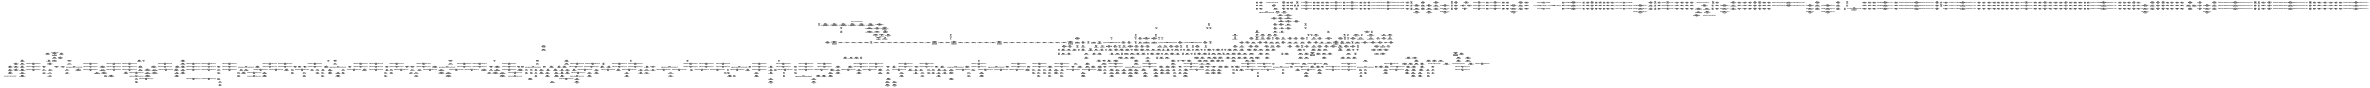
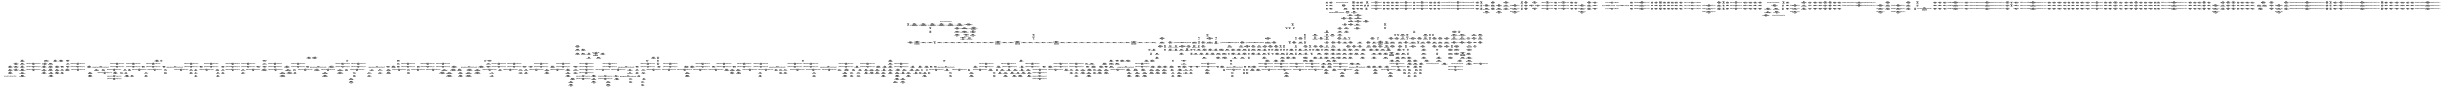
node "CE0x3f0dbc0": removed
